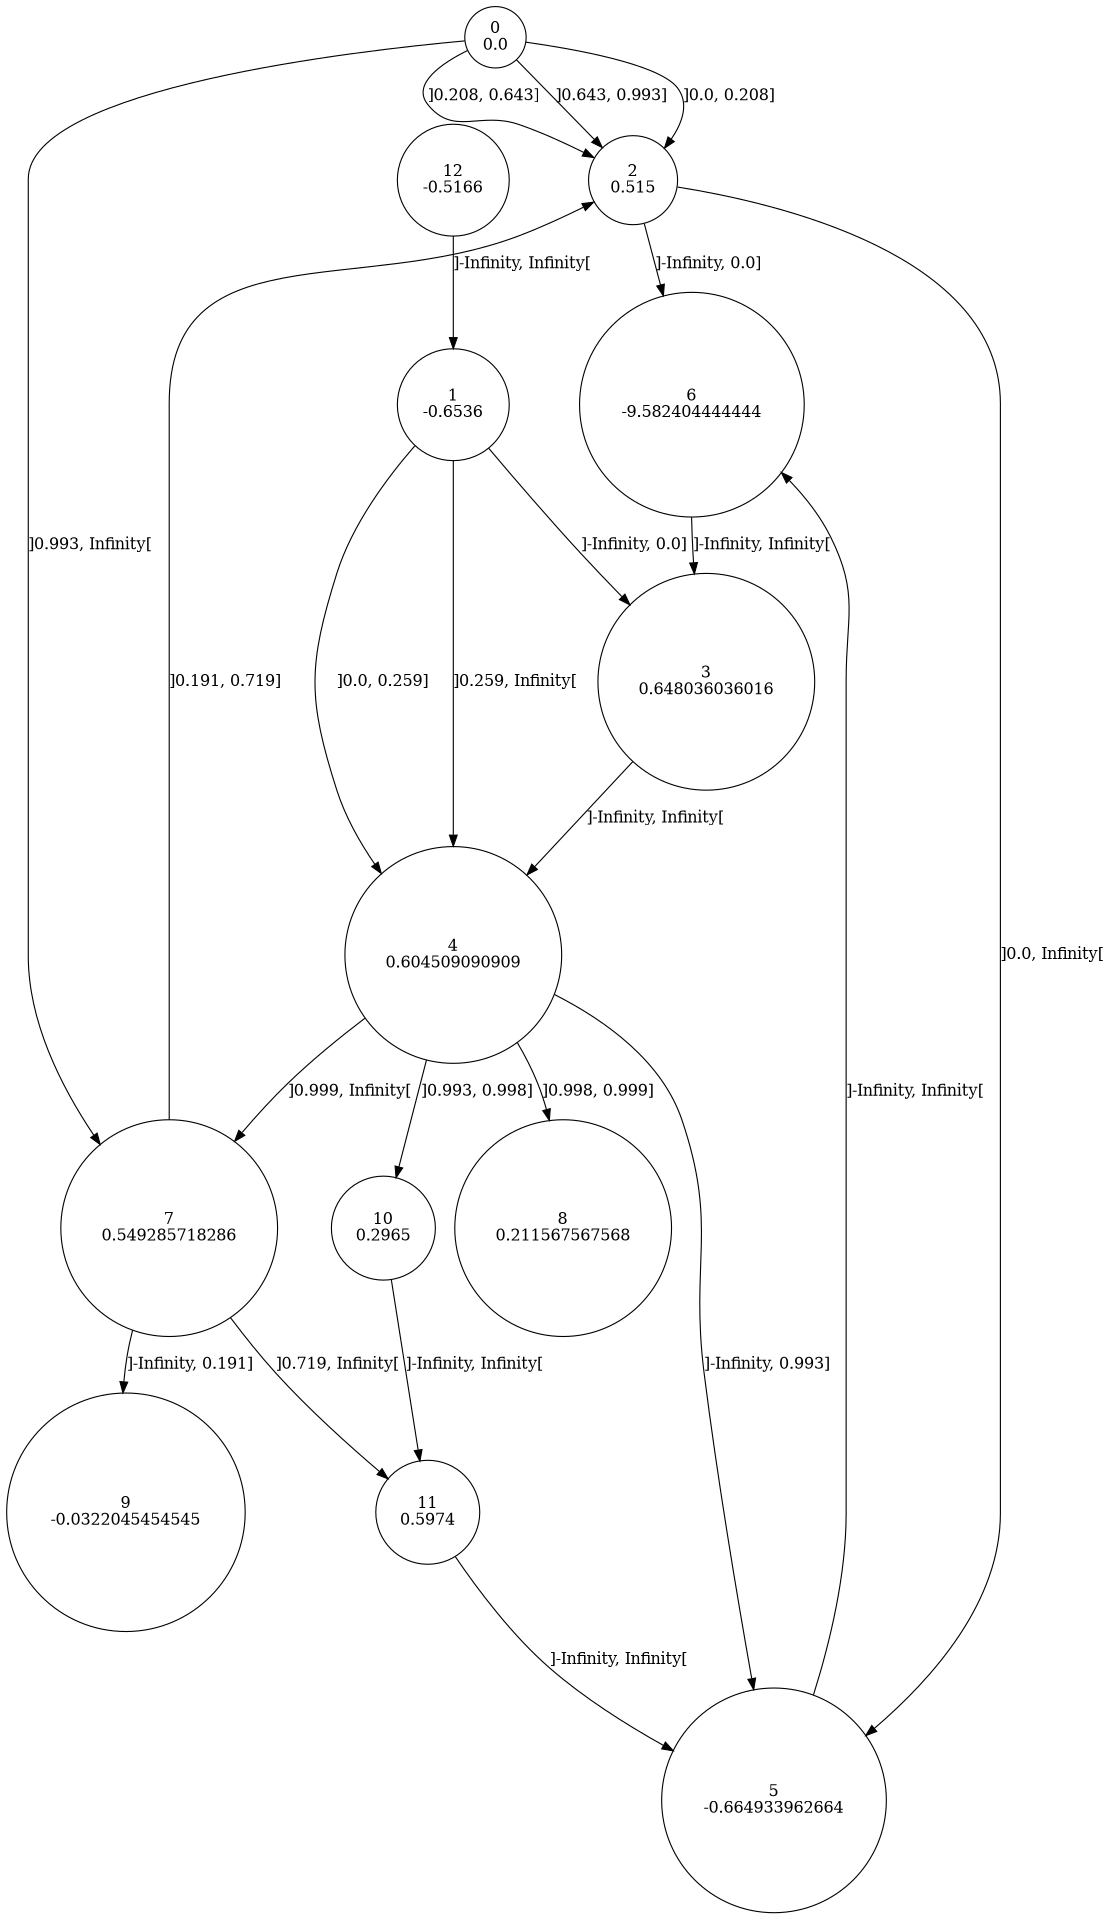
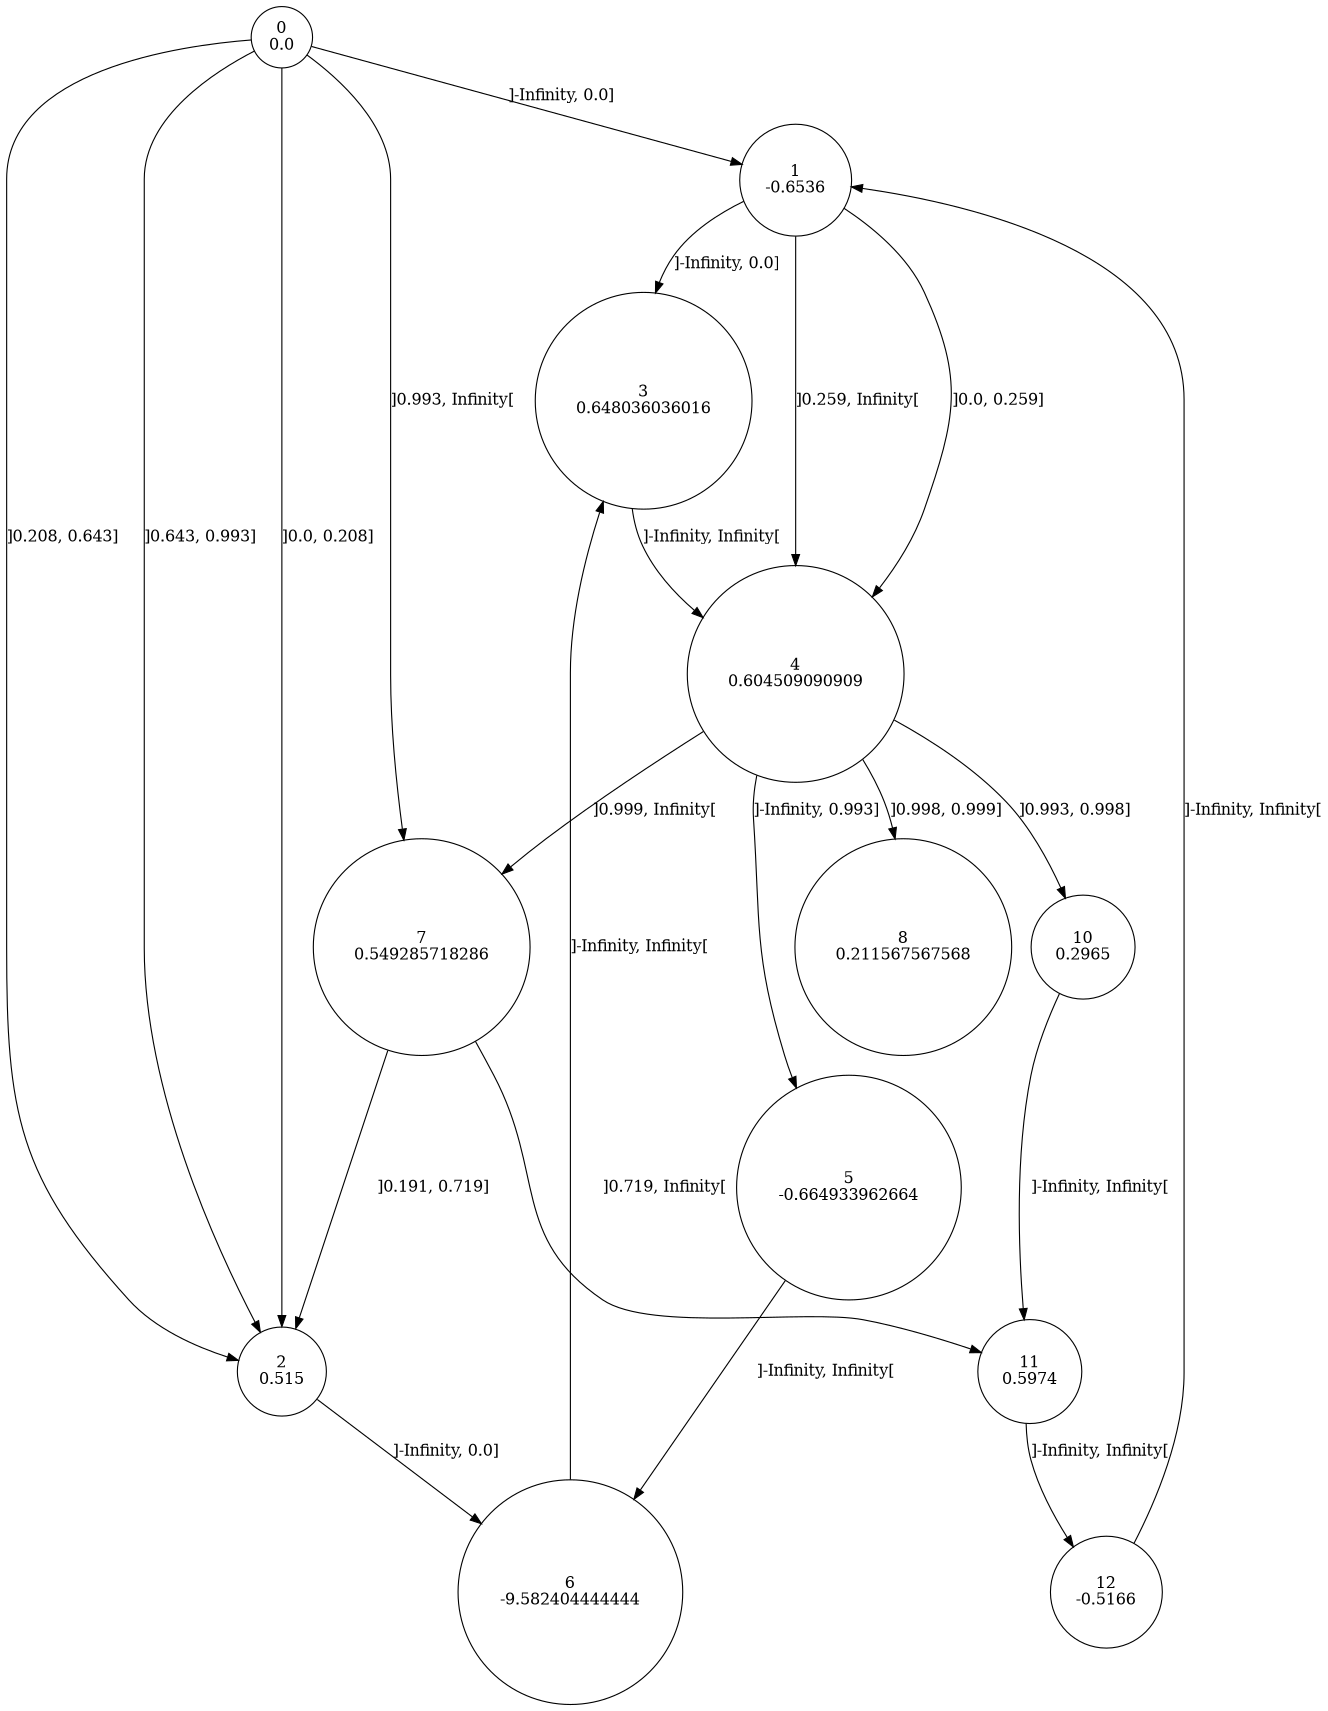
edge "0 0.0" -> "1 -0.6536": added, label "]-Infinity, 0.0]"
edge "2 0.515" -> "5 -0.664933962664": removed, label "]0.0, Infinity["
node "9 -0.0322045454545": removed
edge "11 0.5974" -> "5 -0.664933962664": now "11 0.5974" -> "12 -0.5166"
